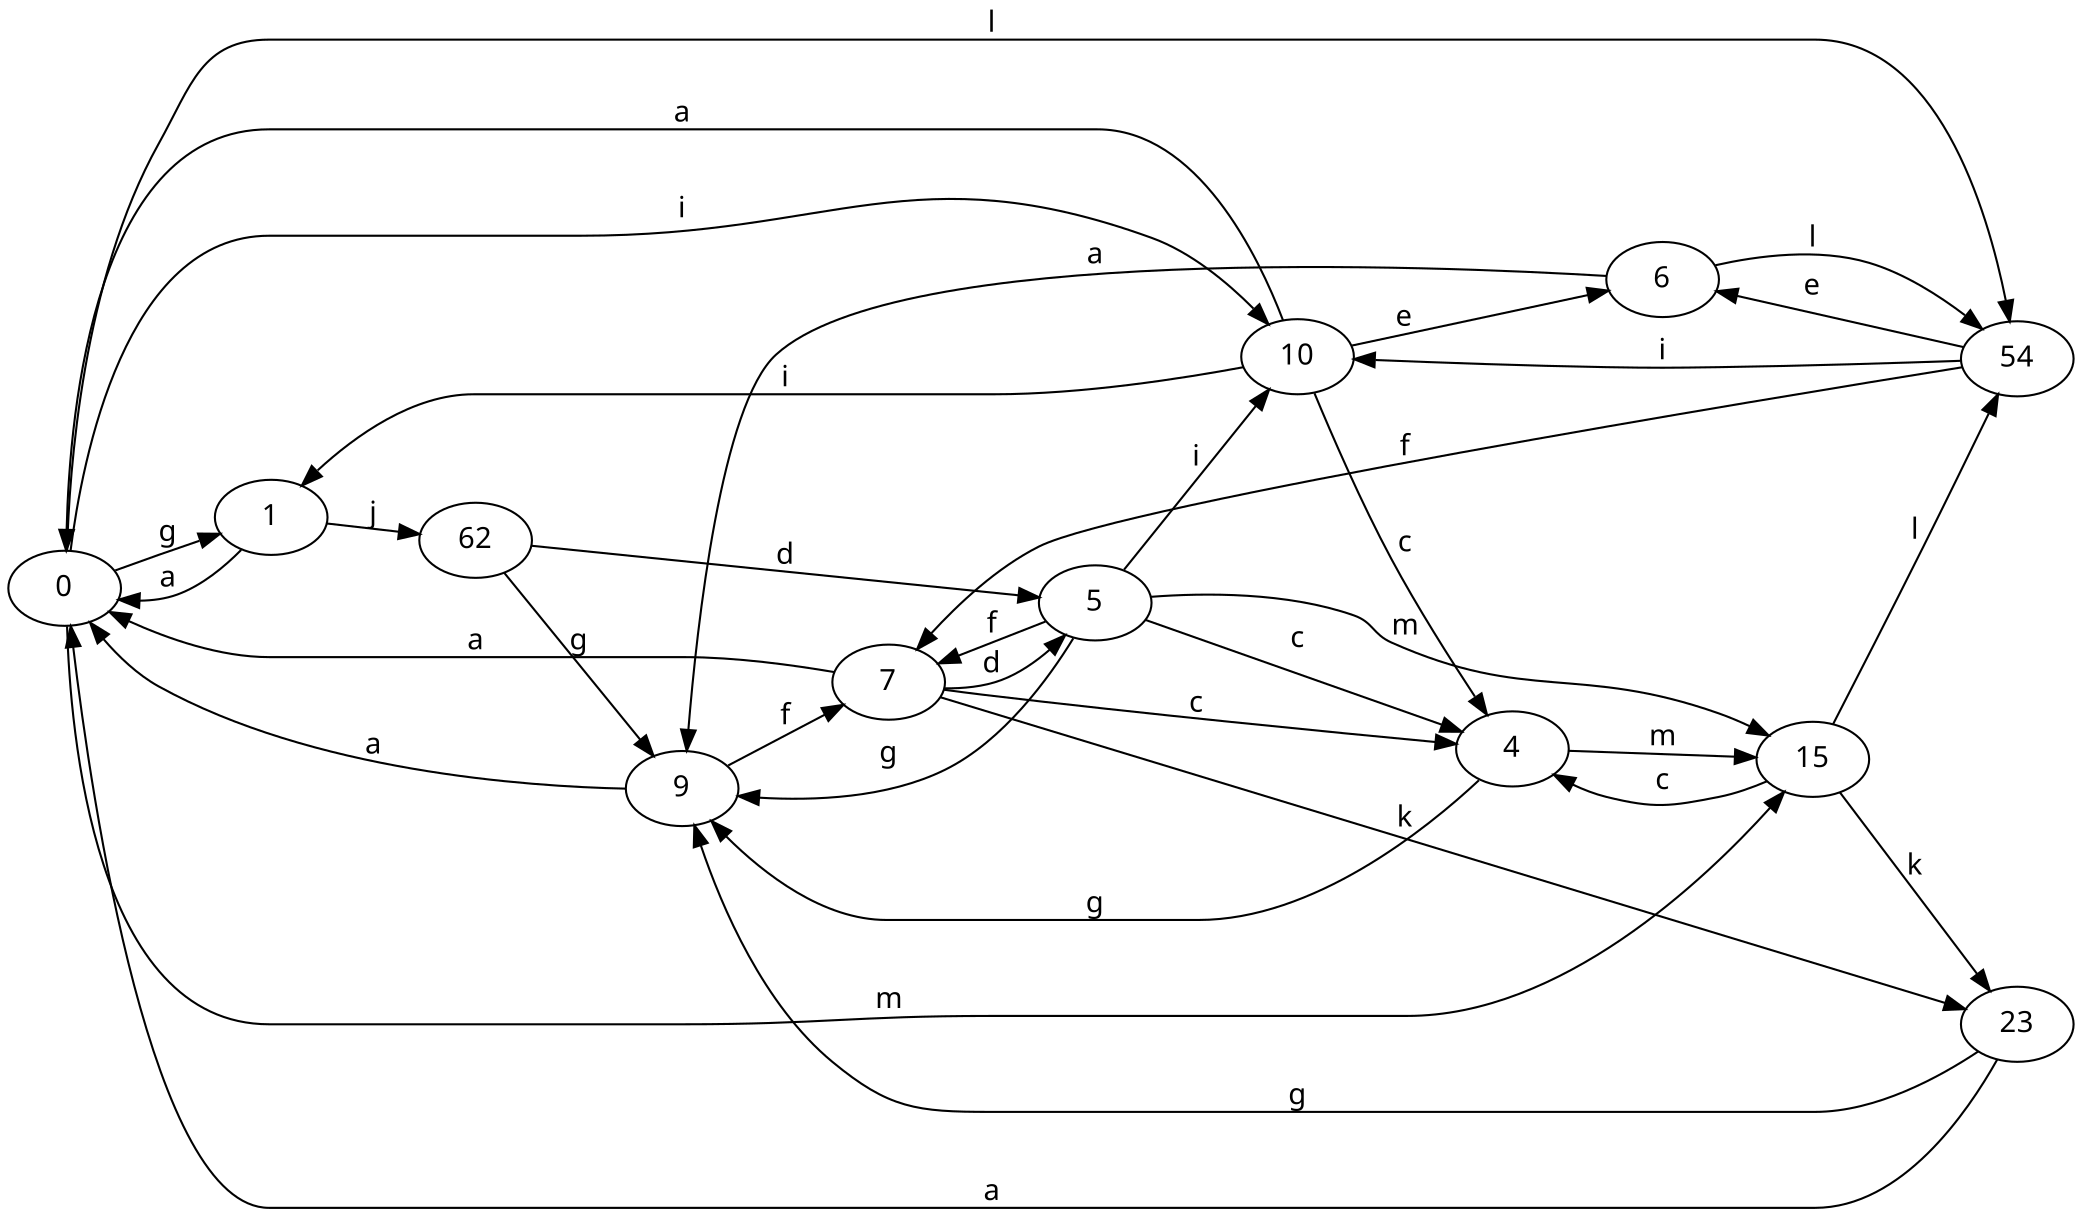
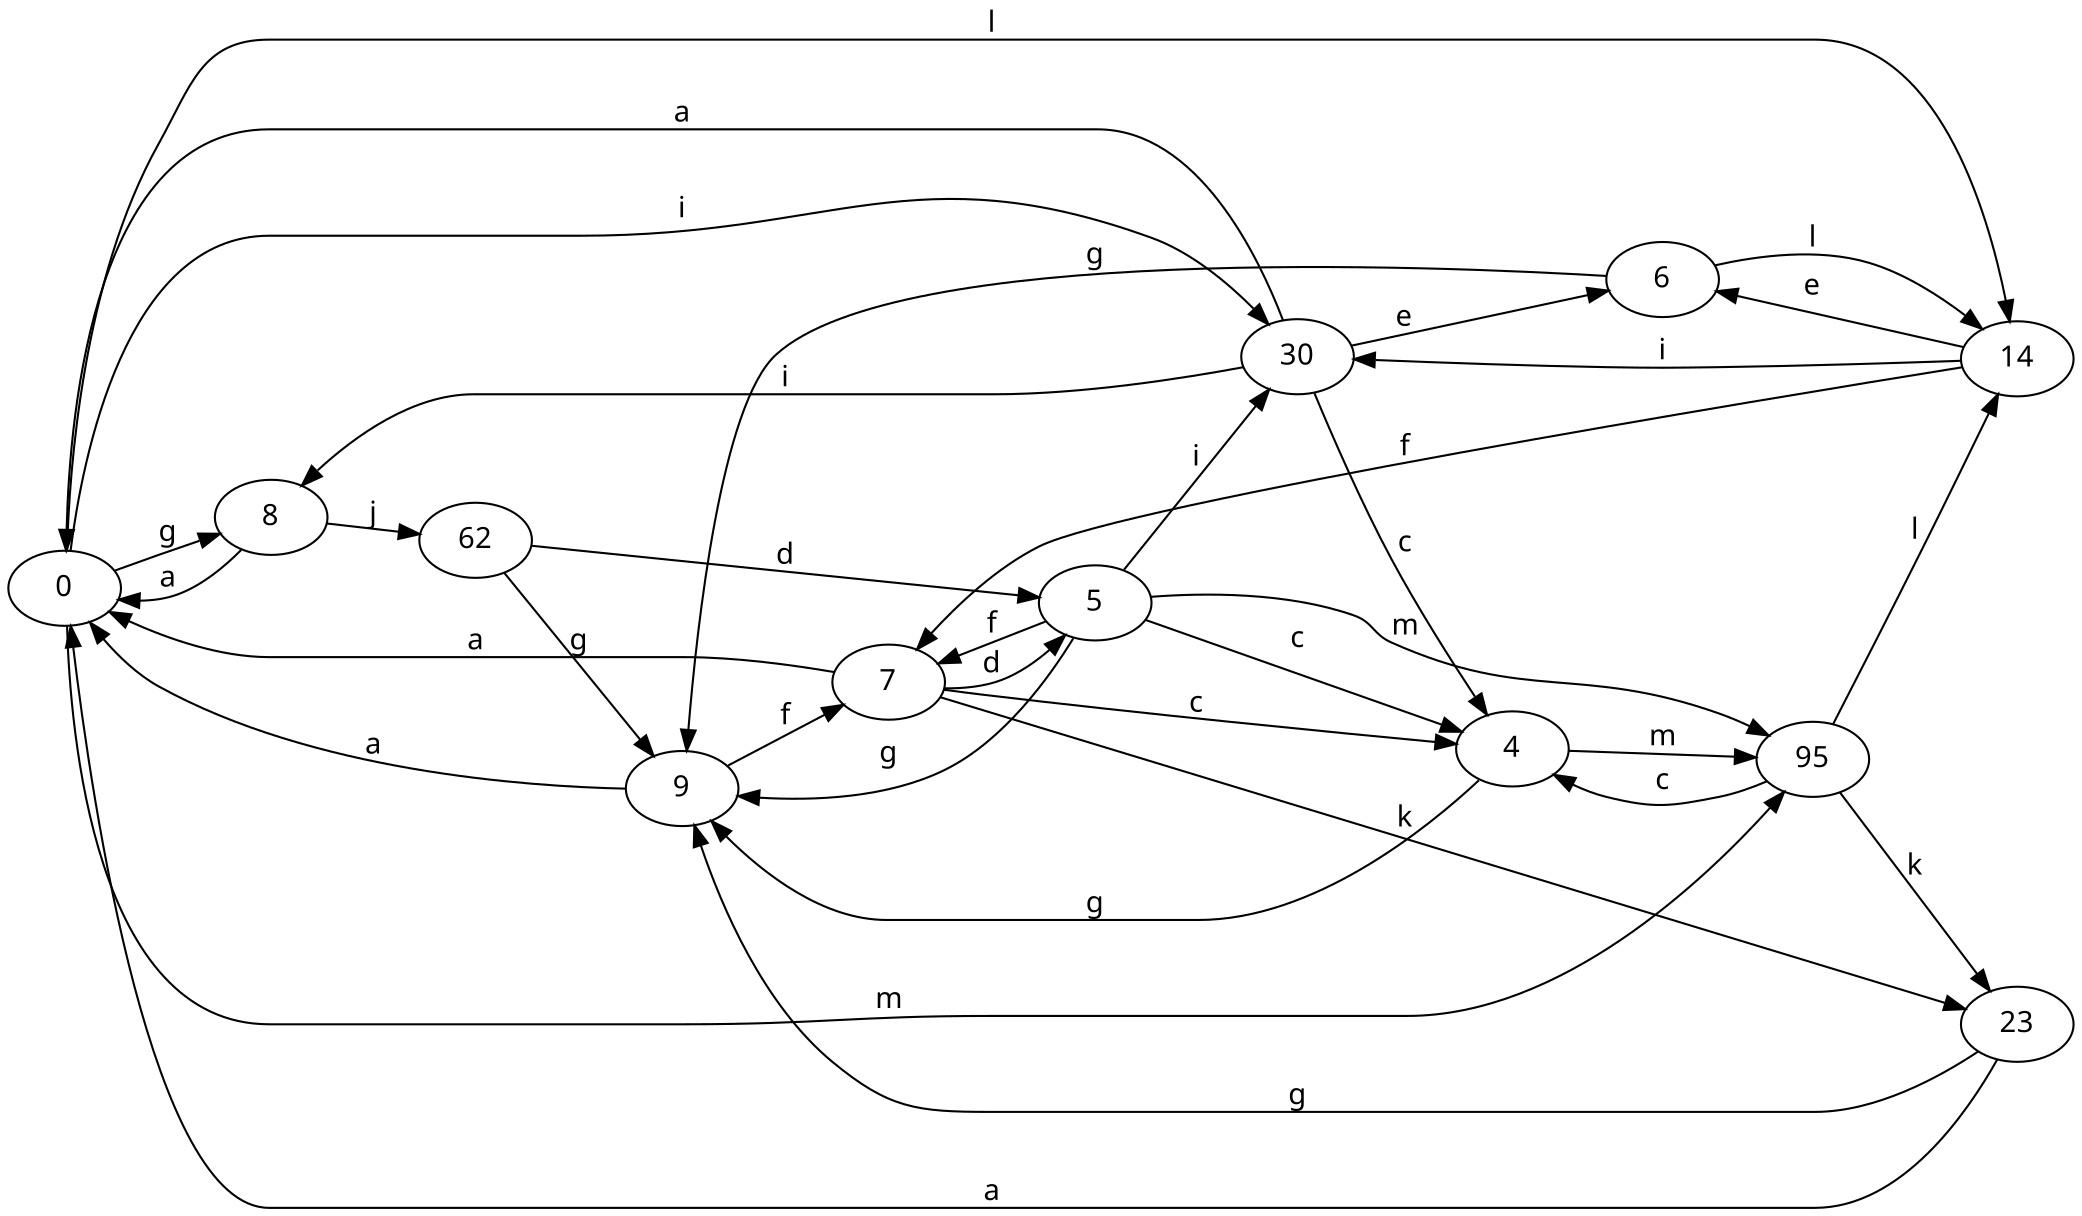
edge "6" -> "9": label "a" -> "g"
node "10": label "10" -> "30"
node "54": label "54" -> "14"
node "1": label "1" -> "8"
node "15": label "15" -> "95"
